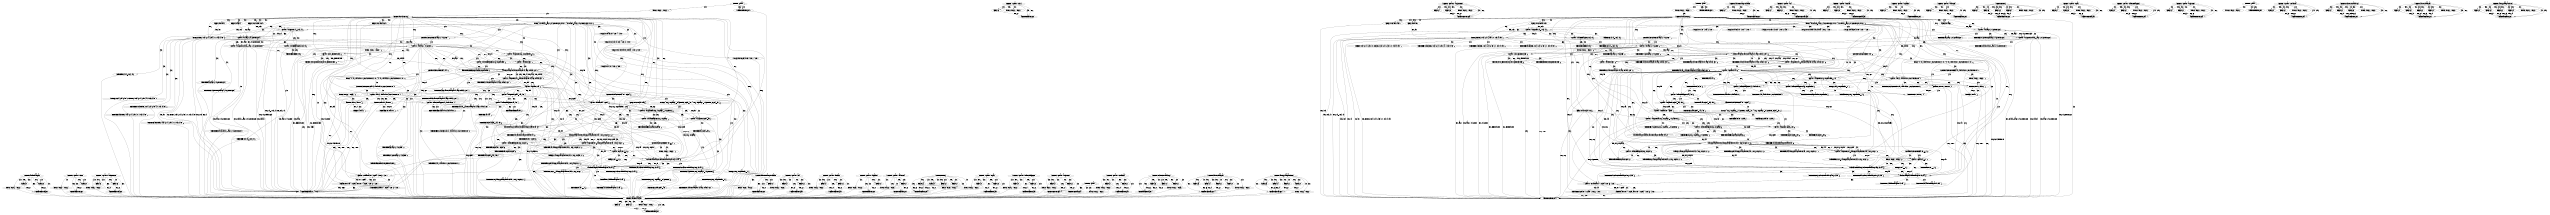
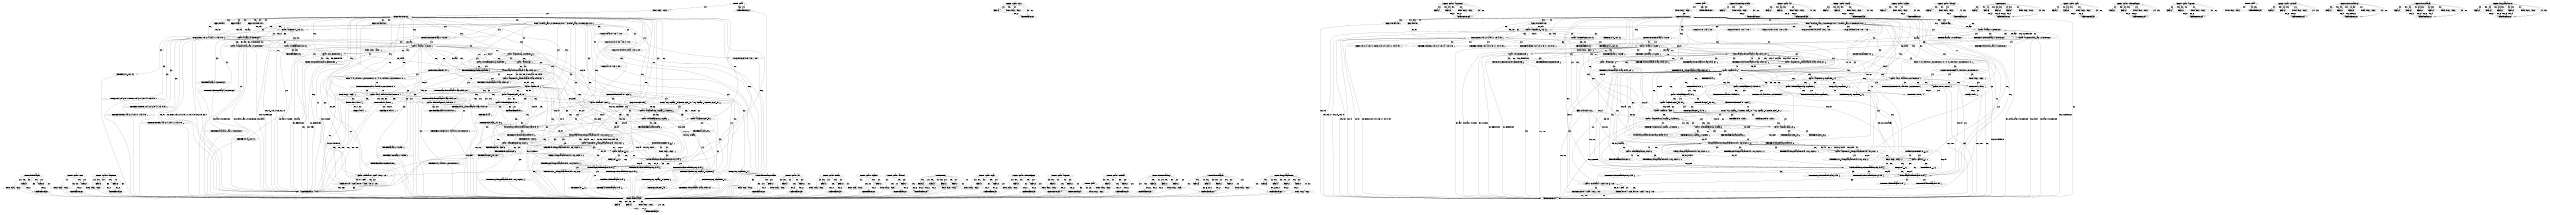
node "<(IDENTIFIER,copied,err ? : copied)<SUB>37</SUB>>": removed
edge "<(<operator>.conditional,err ? : copied)<SUB>36</SUB>>" -> "<(IDENTIFIER,copied,err ? : copied)<SUB>36</SUB>>": label "DDG: skb" -> "AST: "
